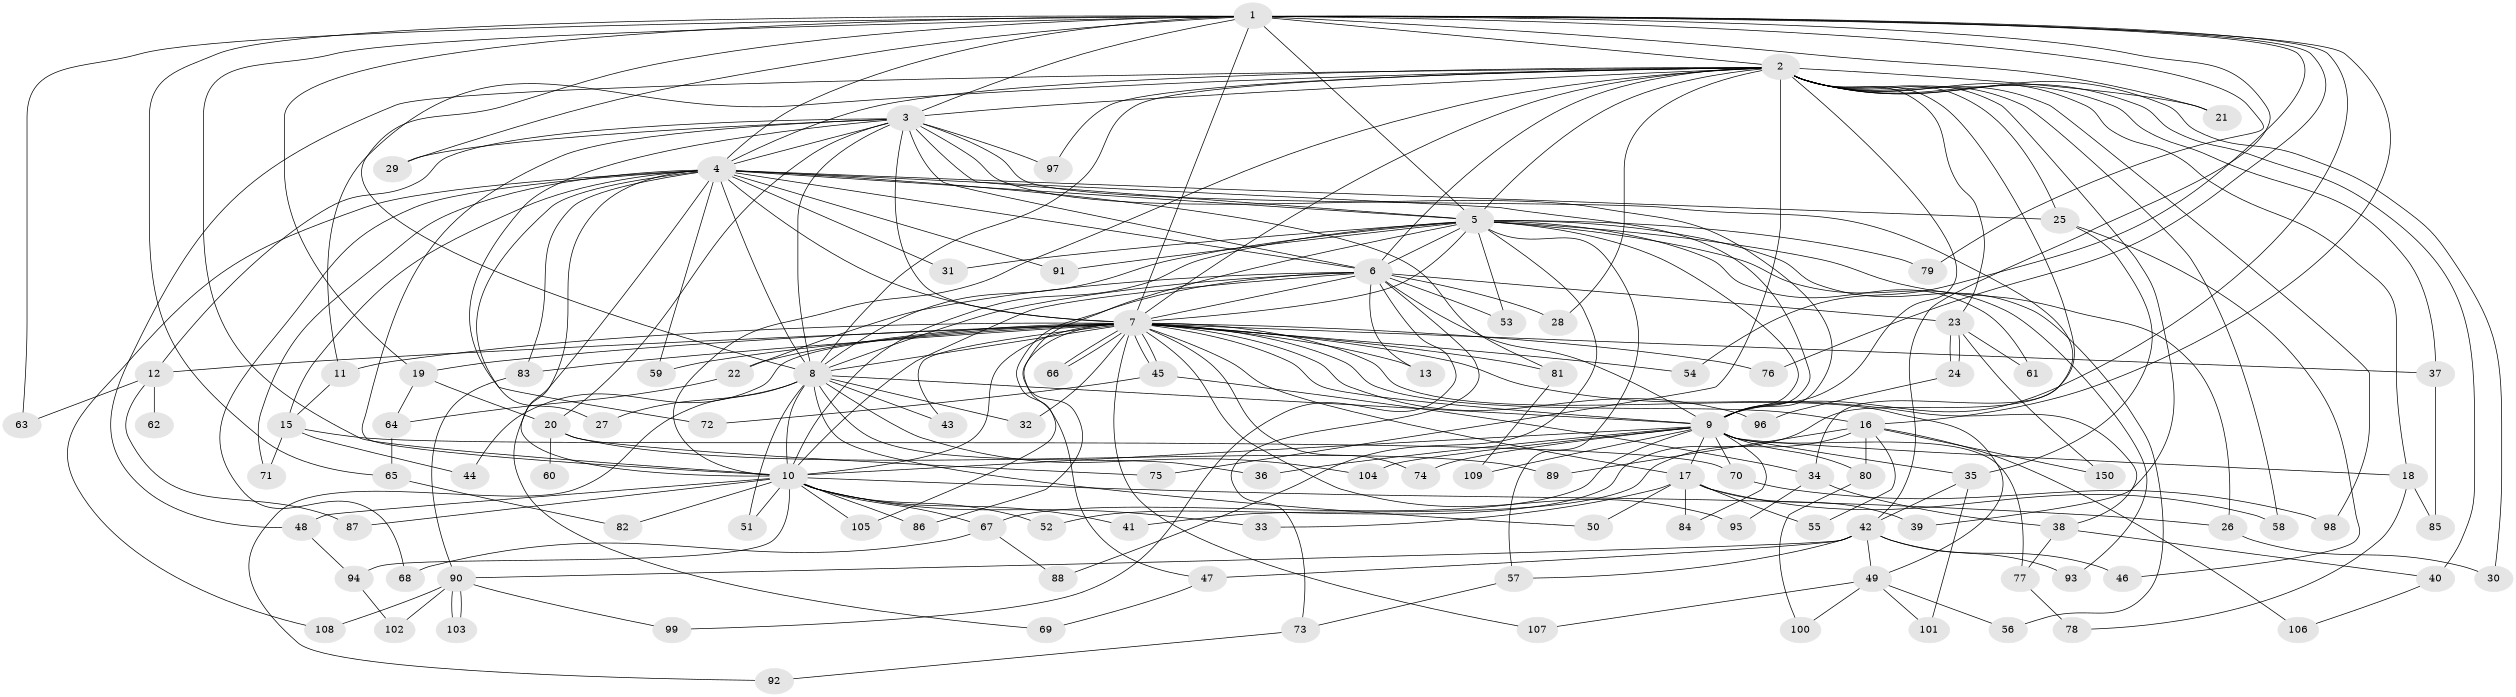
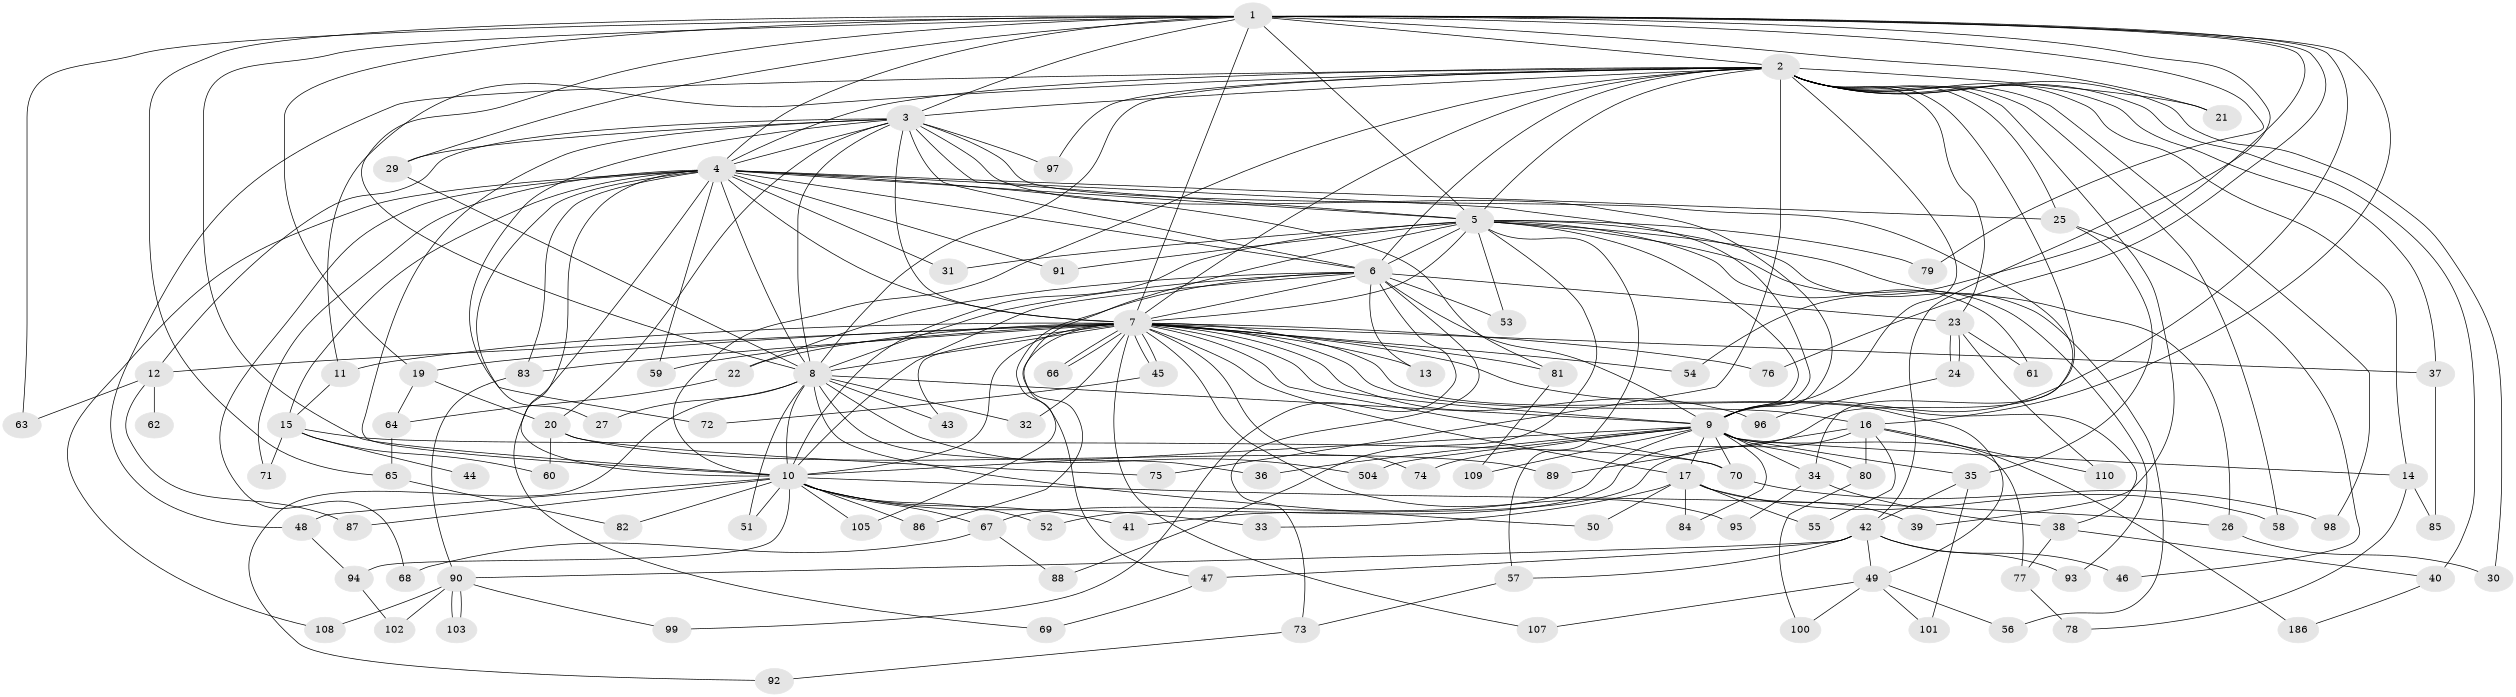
edge "5" -- "8": now "29" -- "8"
node "28": removed
edge "7" -- "44": now "7" -- "70"
edge "45" -- "34": now "9" -- "34"
edge "15" -- "60": added
node "104": label "104" -> "504"
node "150": label "150" -> "110"
node "18": label "18" -> "14"
node "106": label "106" -> "186"
